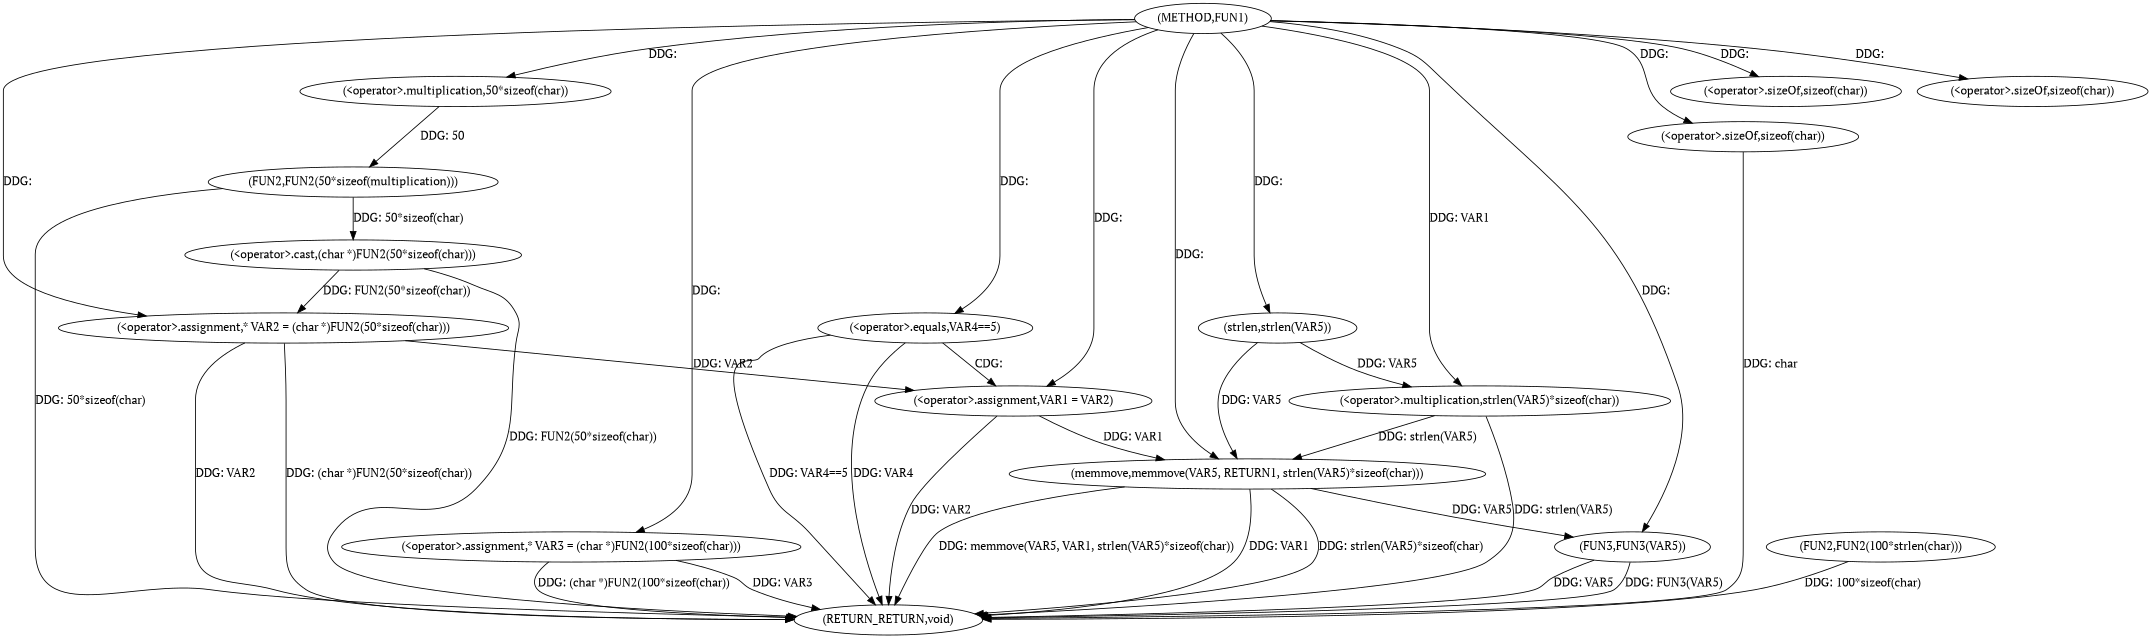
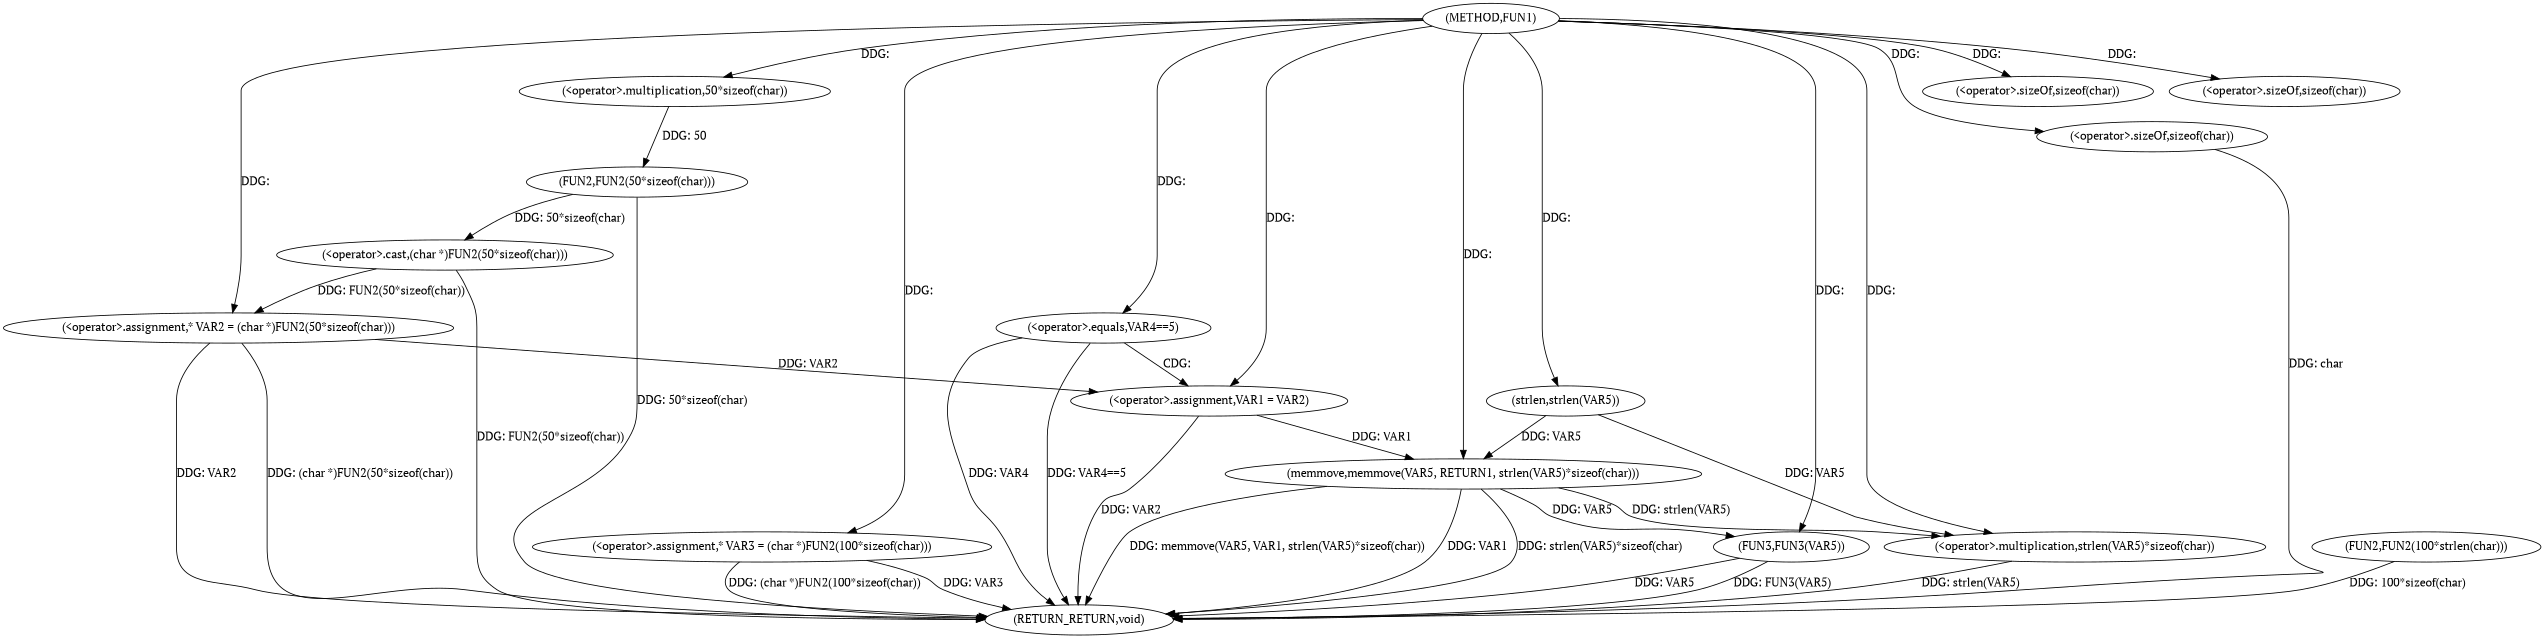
node "(FUN2,FUN2(50*sizeof(multiplication)))": label "(FUN2,FUN2(50*sizeof(multiplication)))" -> "(FUN2,FUN2(50*sizeof(char)))"
edge "(METHOD,FUN1)" -> "(<operator>.multiplication,strlen(VAR5)*sizeof(char))": label "DDG: VAR1" -> "DDG: "
edge "(<operator>.multiplication,strlen(VAR5)*sizeof(char))" -> "(memmove,memmove(VAR5, RETURN1, strlen(VAR5)*sizeof(char)))": reversed
